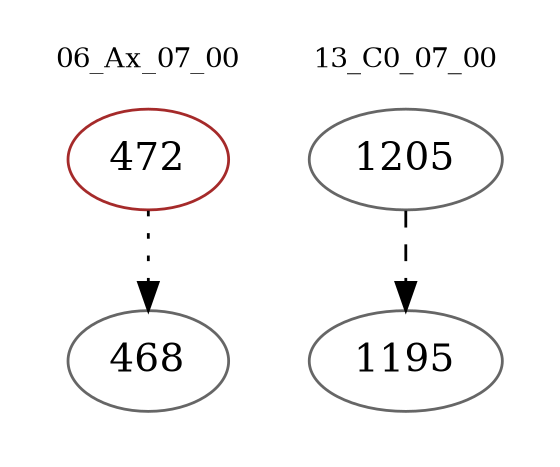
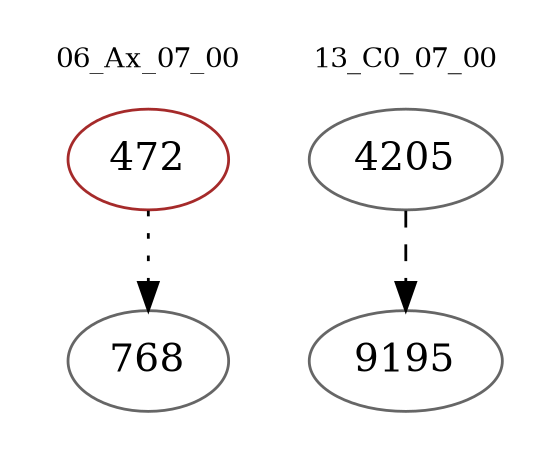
node "1205": label "1205" -> "4205"
node "468": label "468" -> "768"
node "1195": label "1195" -> "9195"
